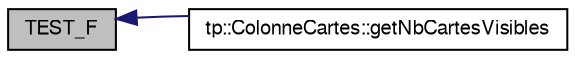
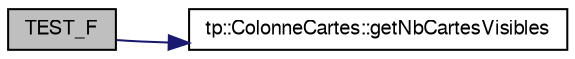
edge "tp::ColonneCartes::getNbCartesVisibles" -> "TEST_F": reversed
